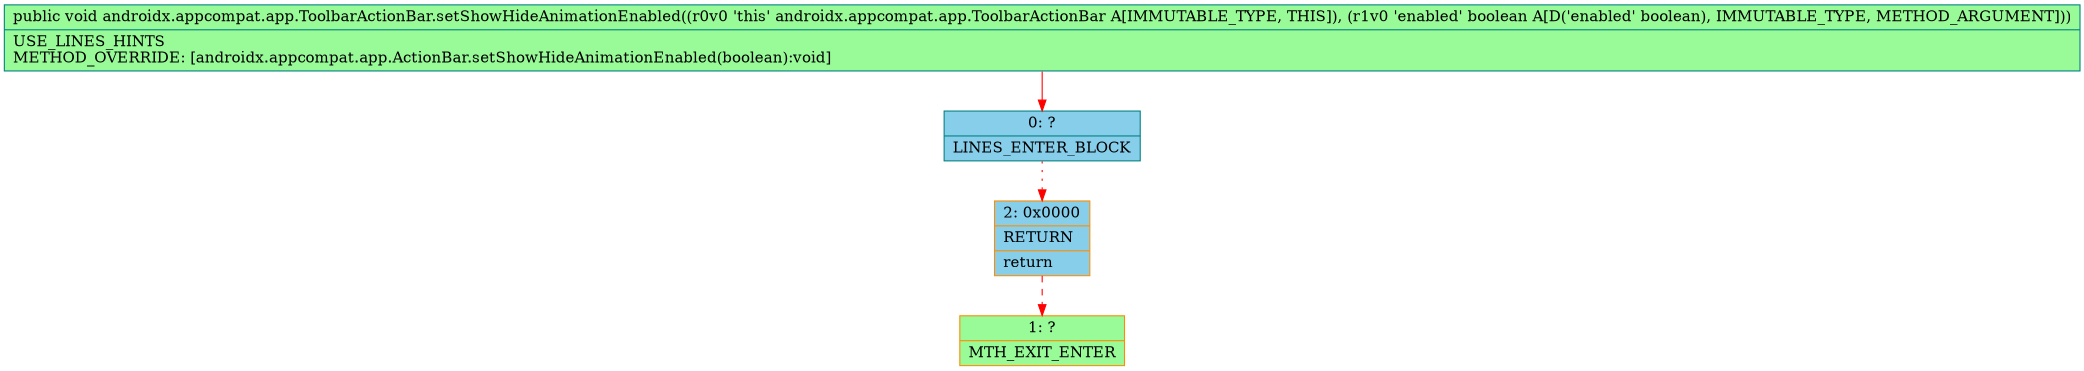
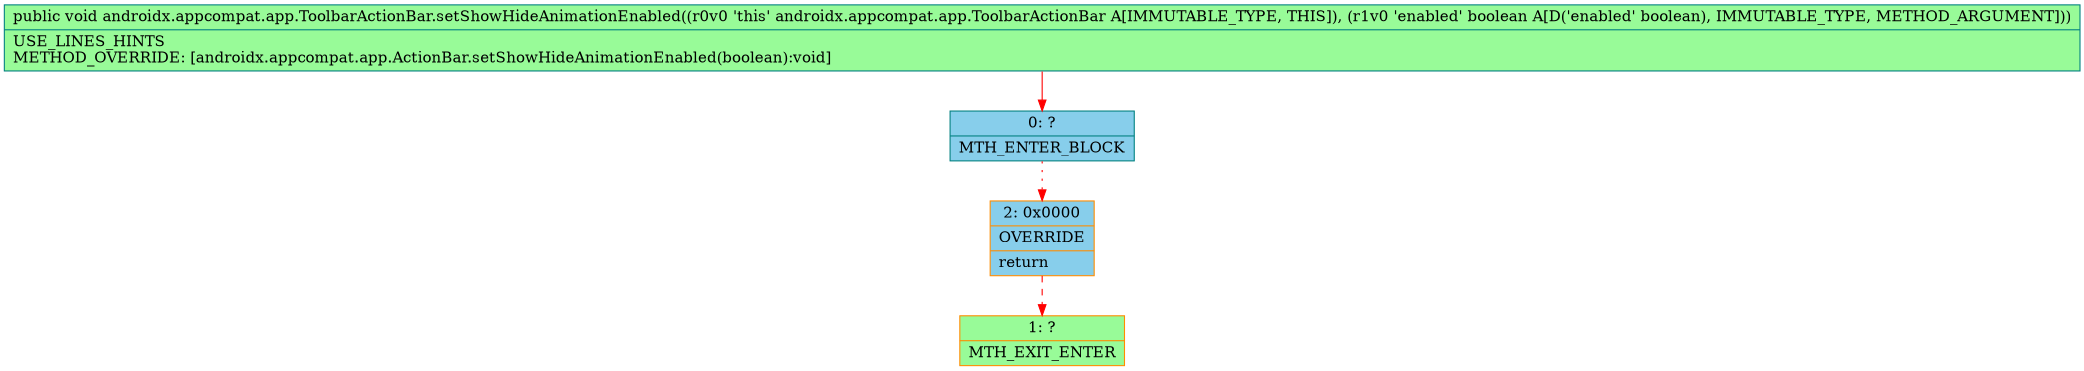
node "0: ?": text "LINES_ENTER_BLOCK" -> "MTH_ENTER_BLOCK"
node "2: 0x0000": text "RETURN" -> "OVERRIDE"
